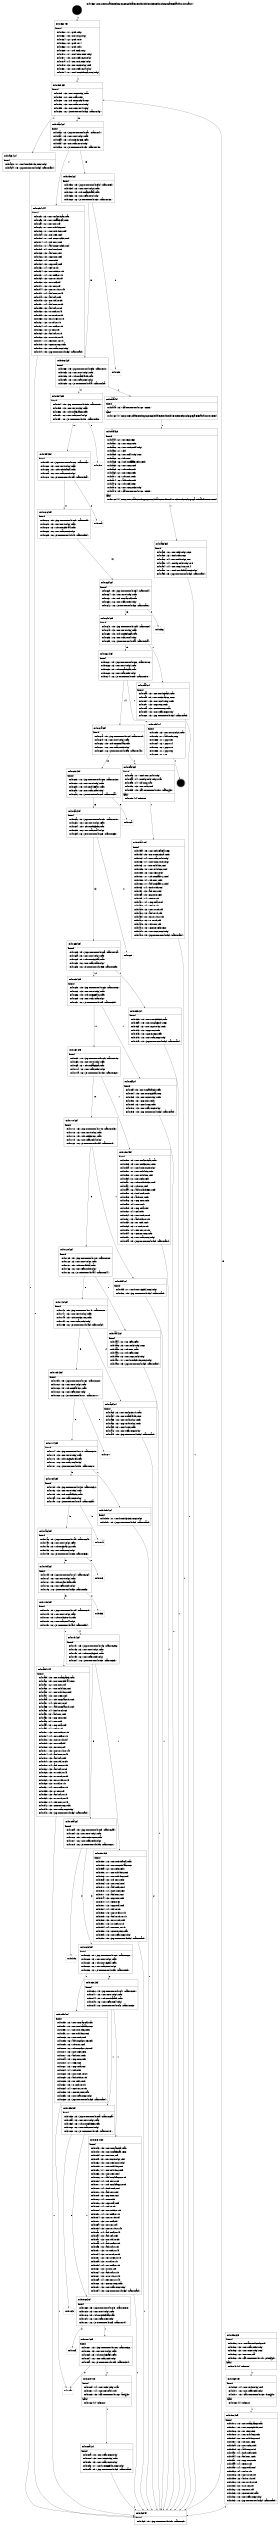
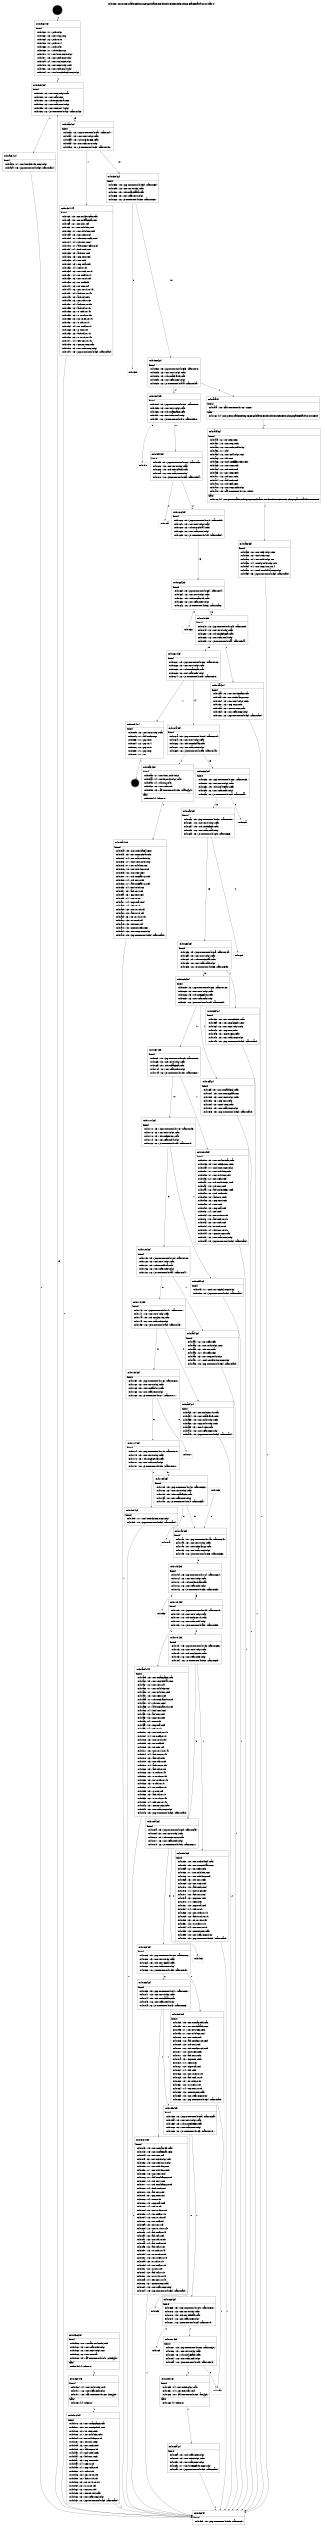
edge "0x4017a6 [25]" -> "0x4018c5": reversed
